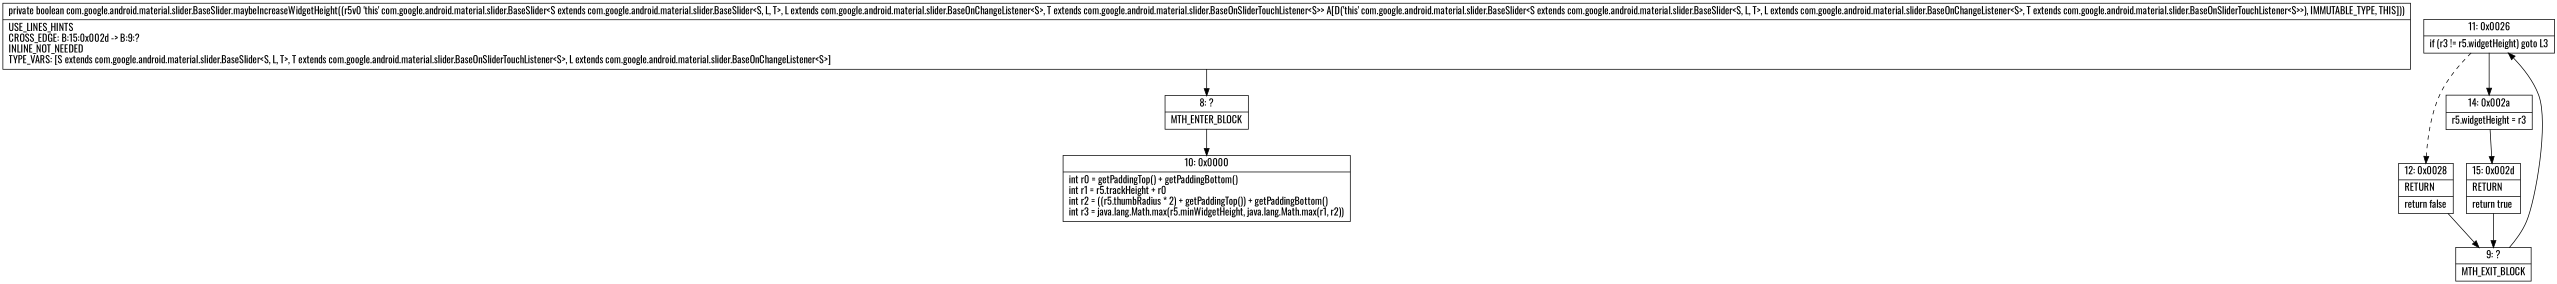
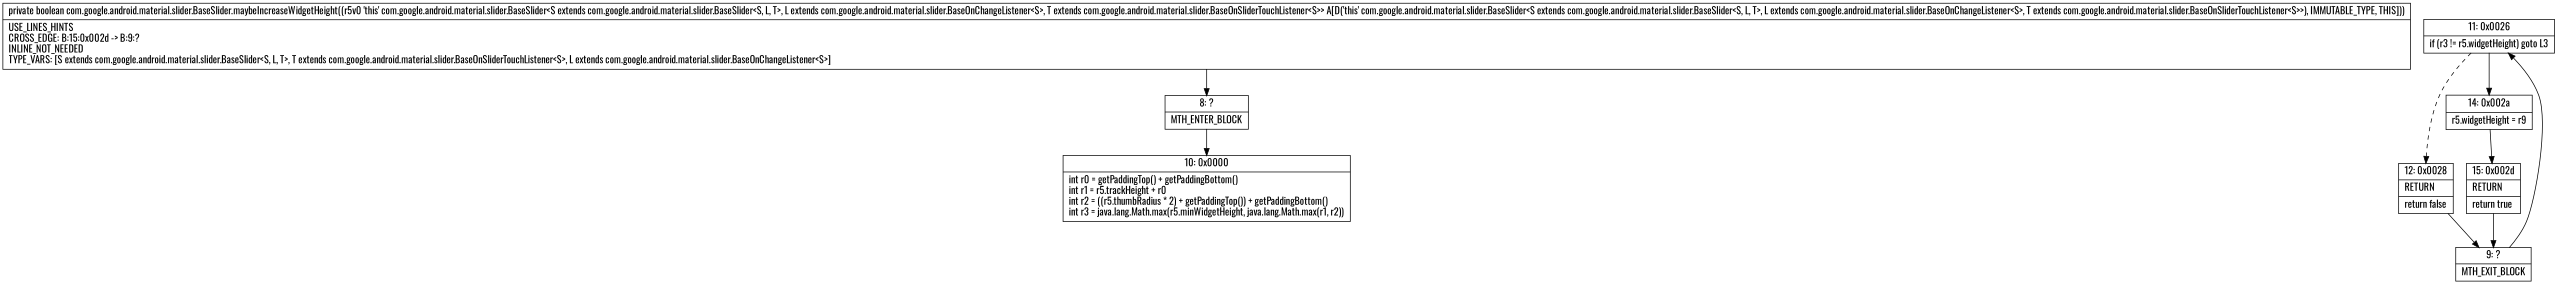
node "14: 0x002a": text "r5.widgetHeight = r3" -> "r5.widgetHeight = r9"
